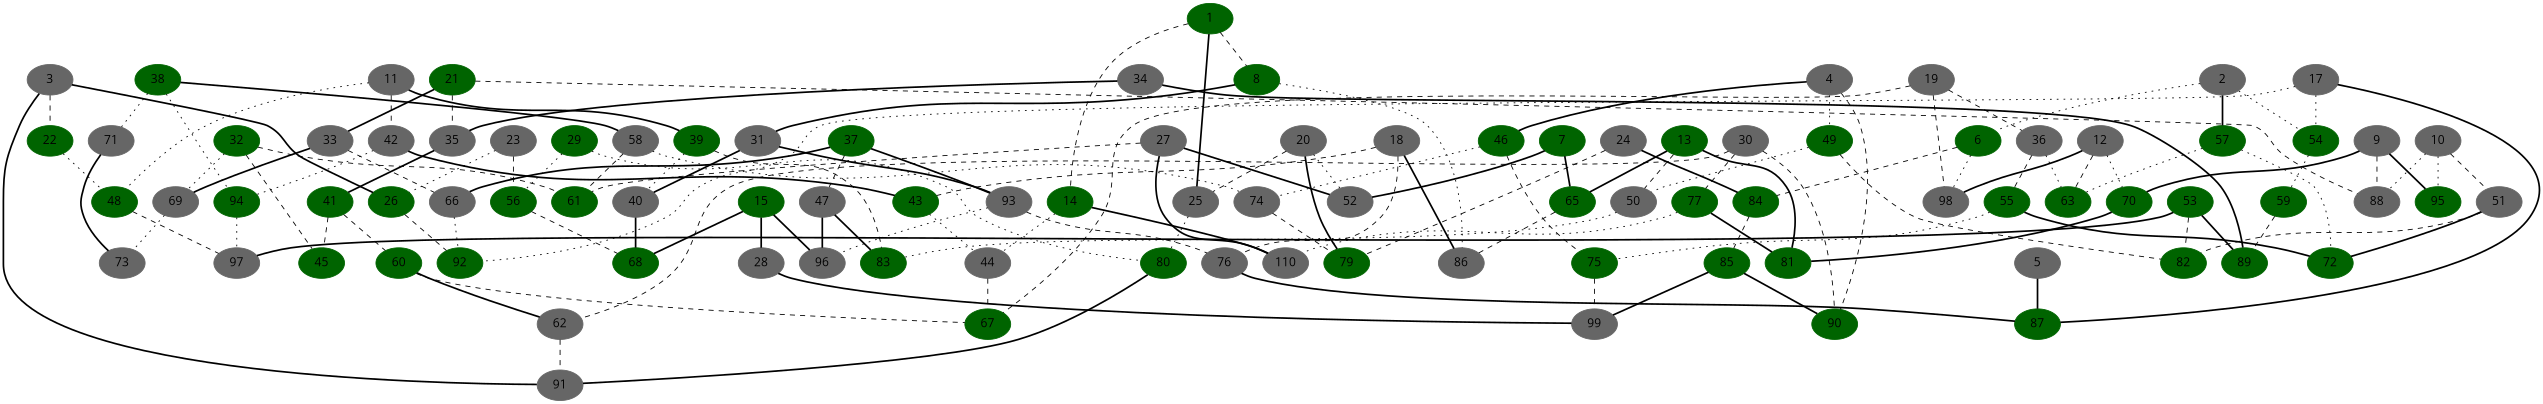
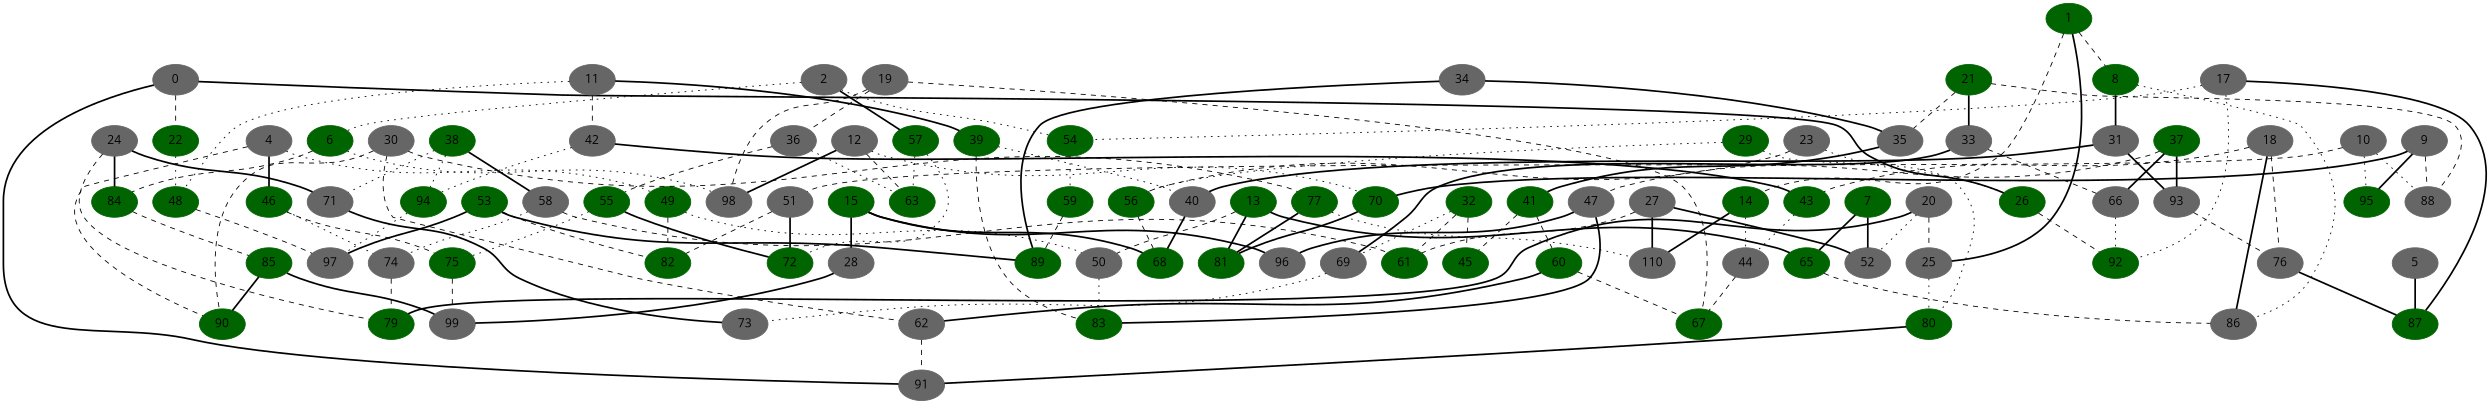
node "3": label "3" -> "0"
edge "24" -- "71": added
edge "93" -- "96": removed
